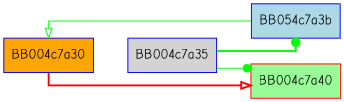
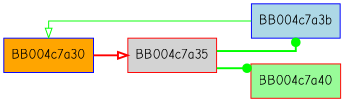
node "BB054c7a3b": label "BB054c7a3b" -> "BB004c7a3b"
node "BB004c7a35": color blue -> red
edge "BB004c7a35" -> "BB004c7a40": style solid -> bold
edge "BB004c7a30" -> "BB004c7a40": now "BB004c7a30" -> "BB004c7a35"
